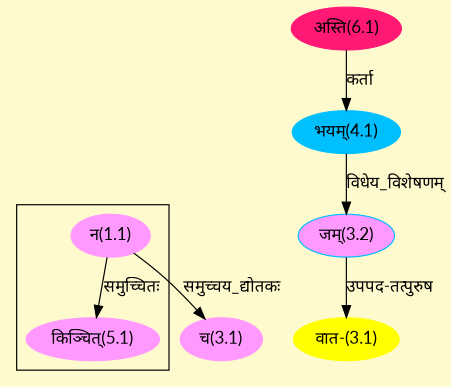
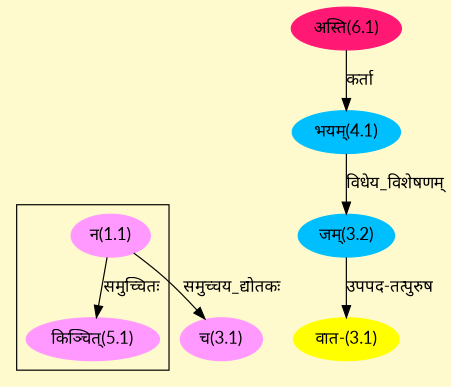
node "जम्(3.2)": fillcolor #ff99ff -> #00bfff
